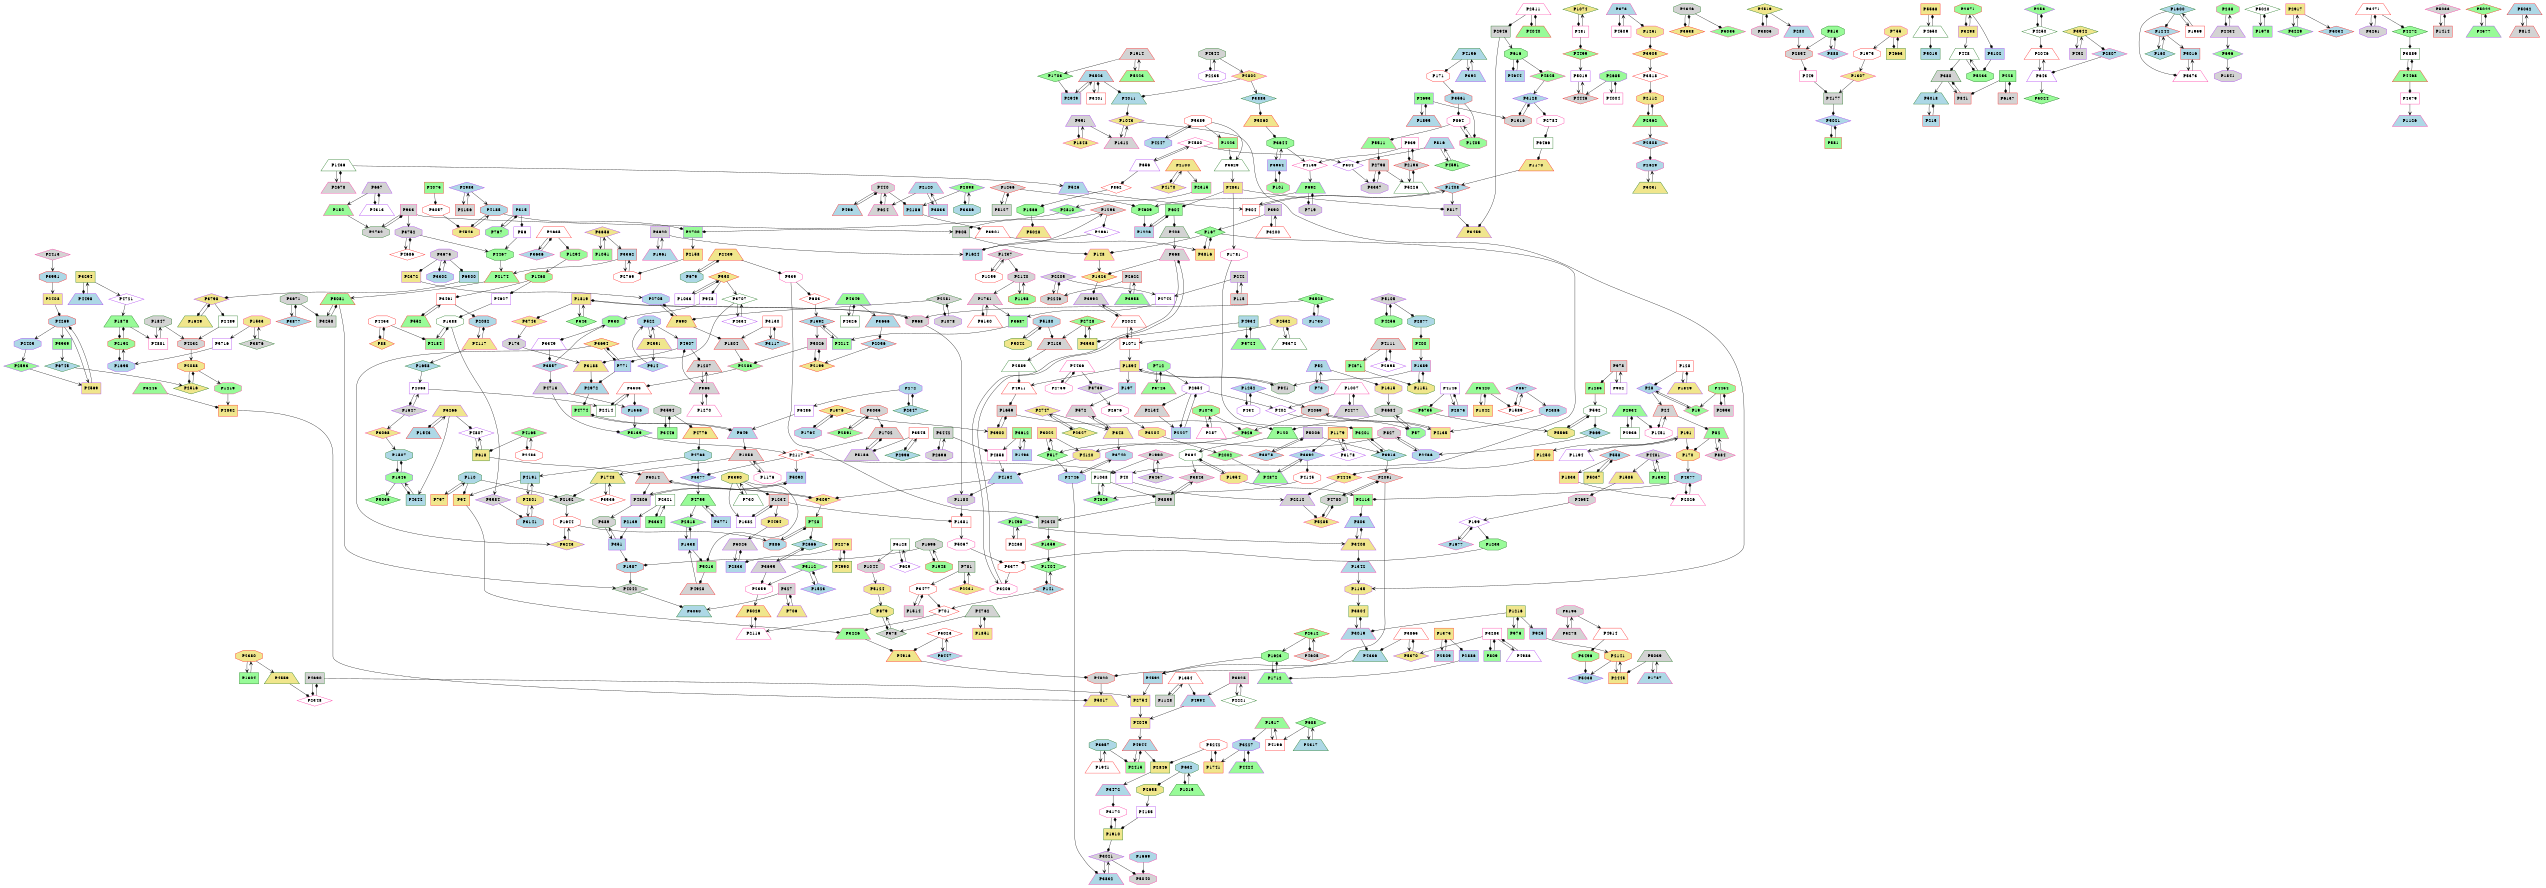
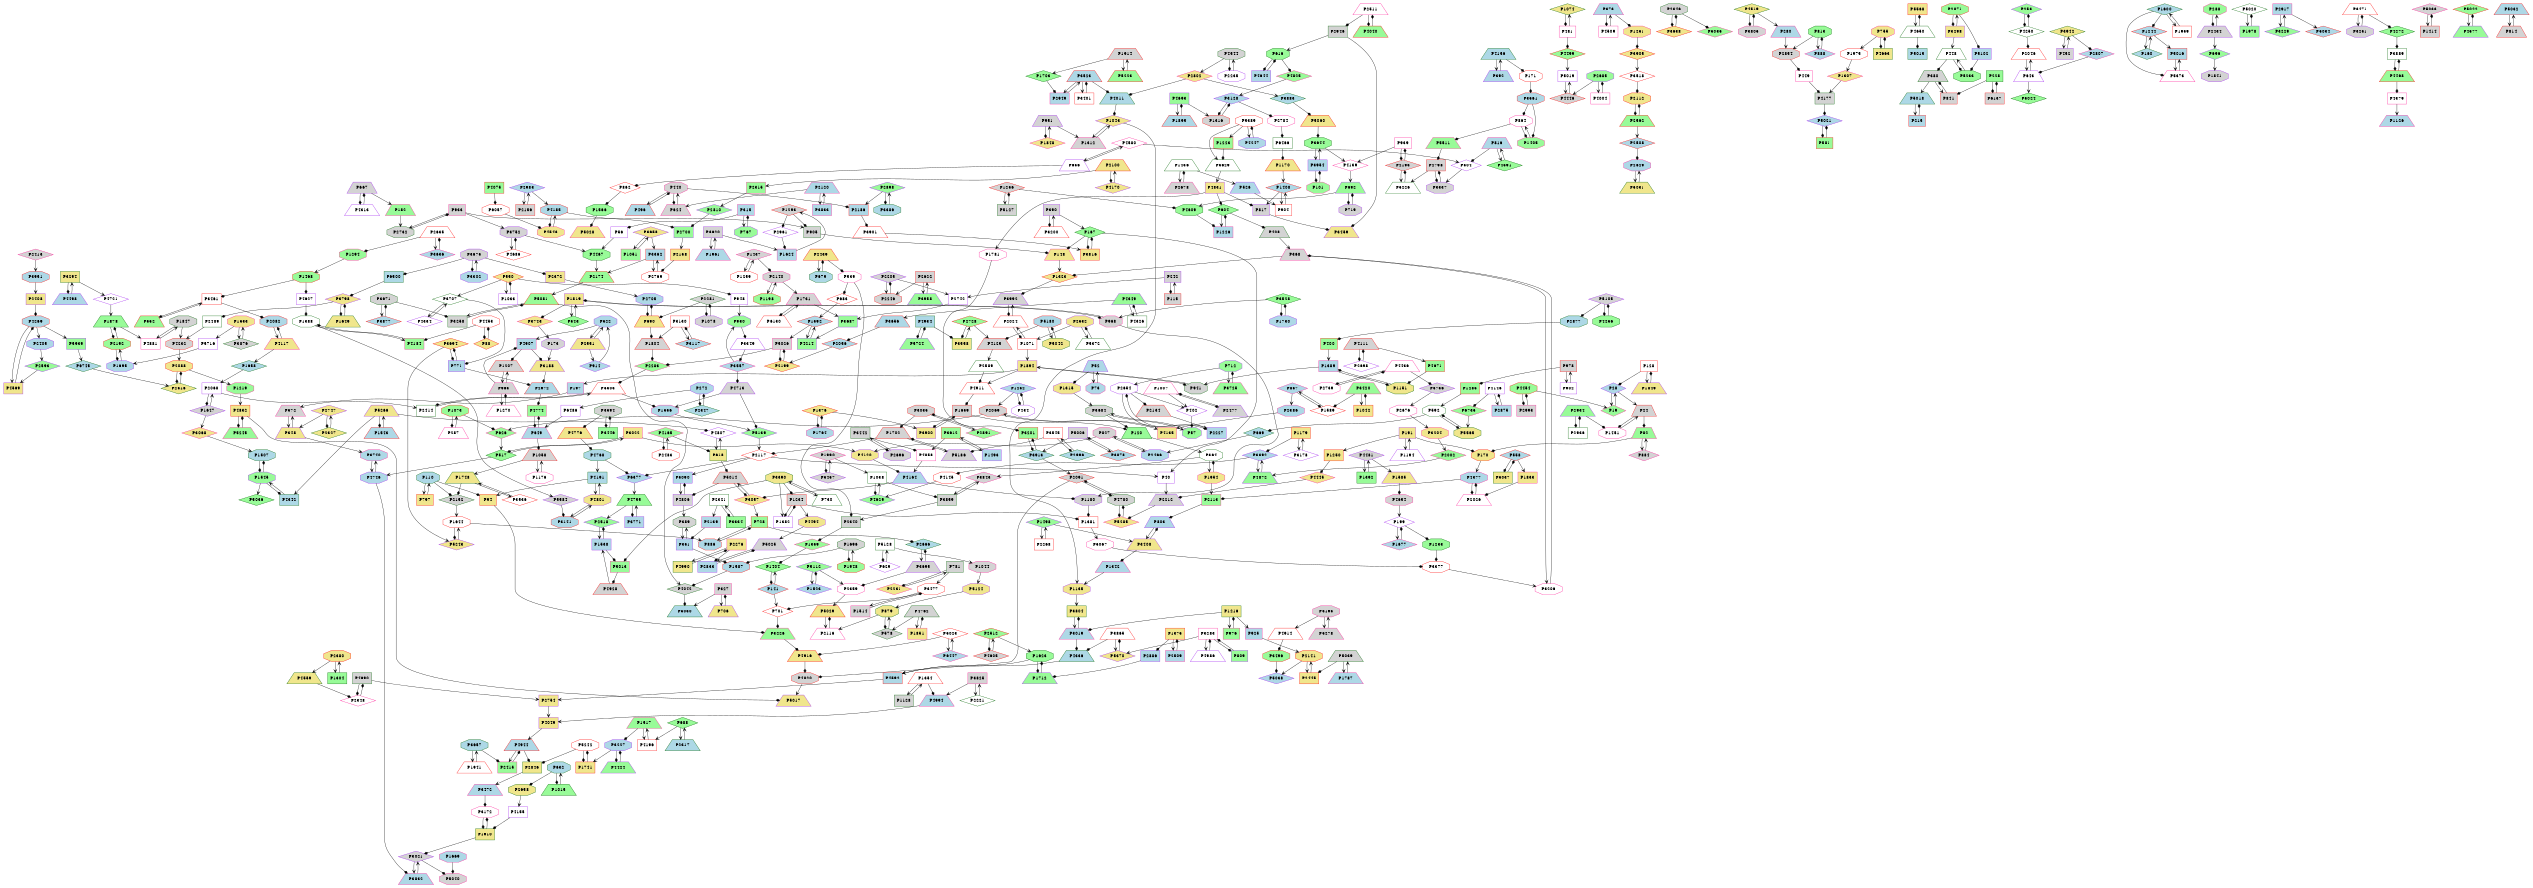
node "P2917": fillcolor khaki -> lightblue
node "P604": shape box -> diamond
edge "P4832" -> "P5245": added
